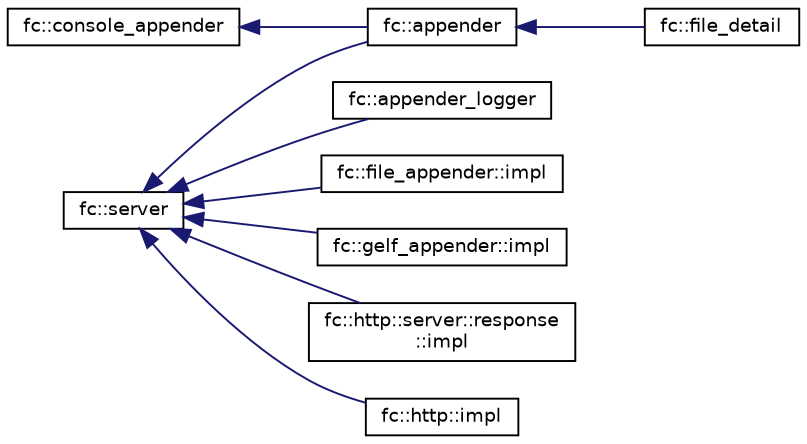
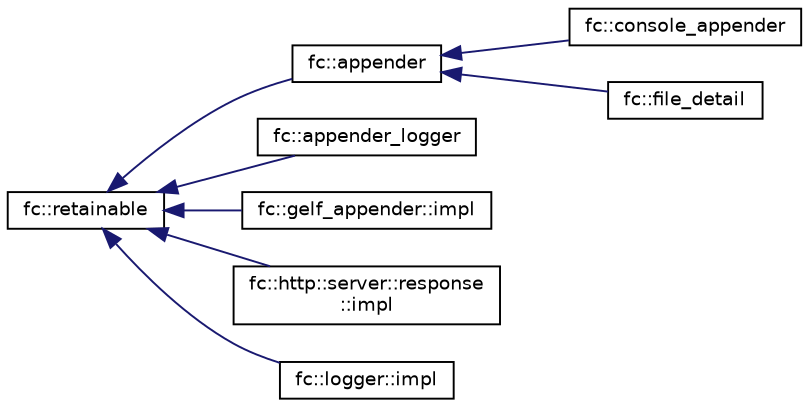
edge "fc::appender" -> "fc::console_appender": reversed
node "fc::file_appender::impl": removed
node "fc::server": label "fc::server" -> "fc::retainable"
node "fc::http::impl": label "fc::http::impl" -> "fc::logger::impl"
